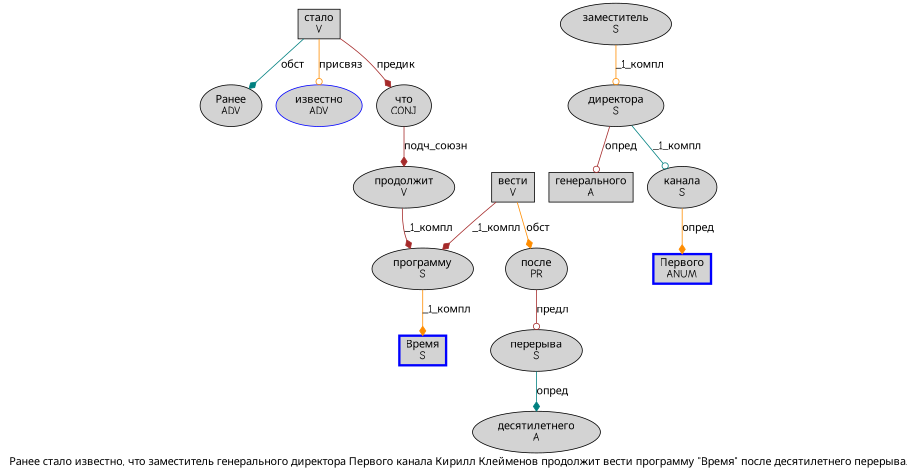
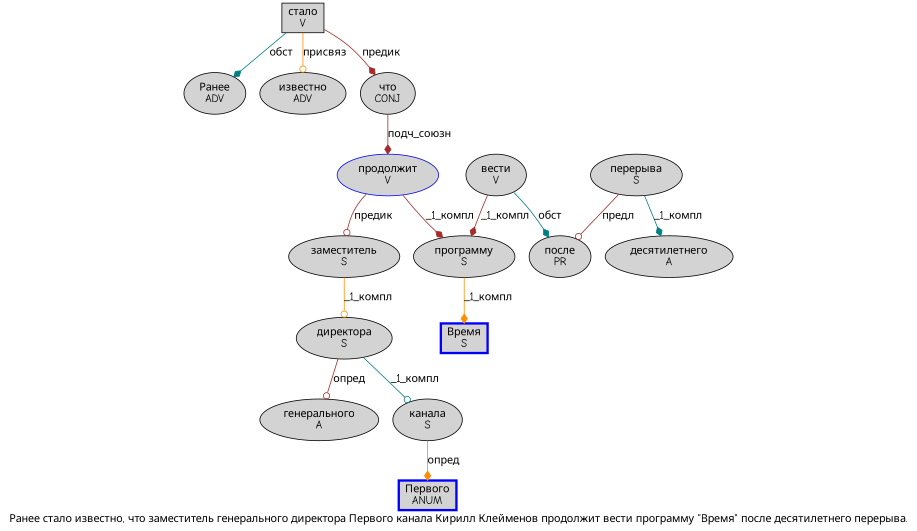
node "известно ADV": color blue -> black
node "продолжит V": color black -> blue
node "вести V": shape box -> ellipse
node "генерального A": shape box -> ellipse
edge "продолжит V" -> "заместитель S": added, label "предик"
edge "вести V" -> "после PR": color darkorange -> teal
edge "после PR" -> "перерыва S": reversed
edge "перерыва S" -> "десятилетнего A": label "опред" -> "_1_компл"
